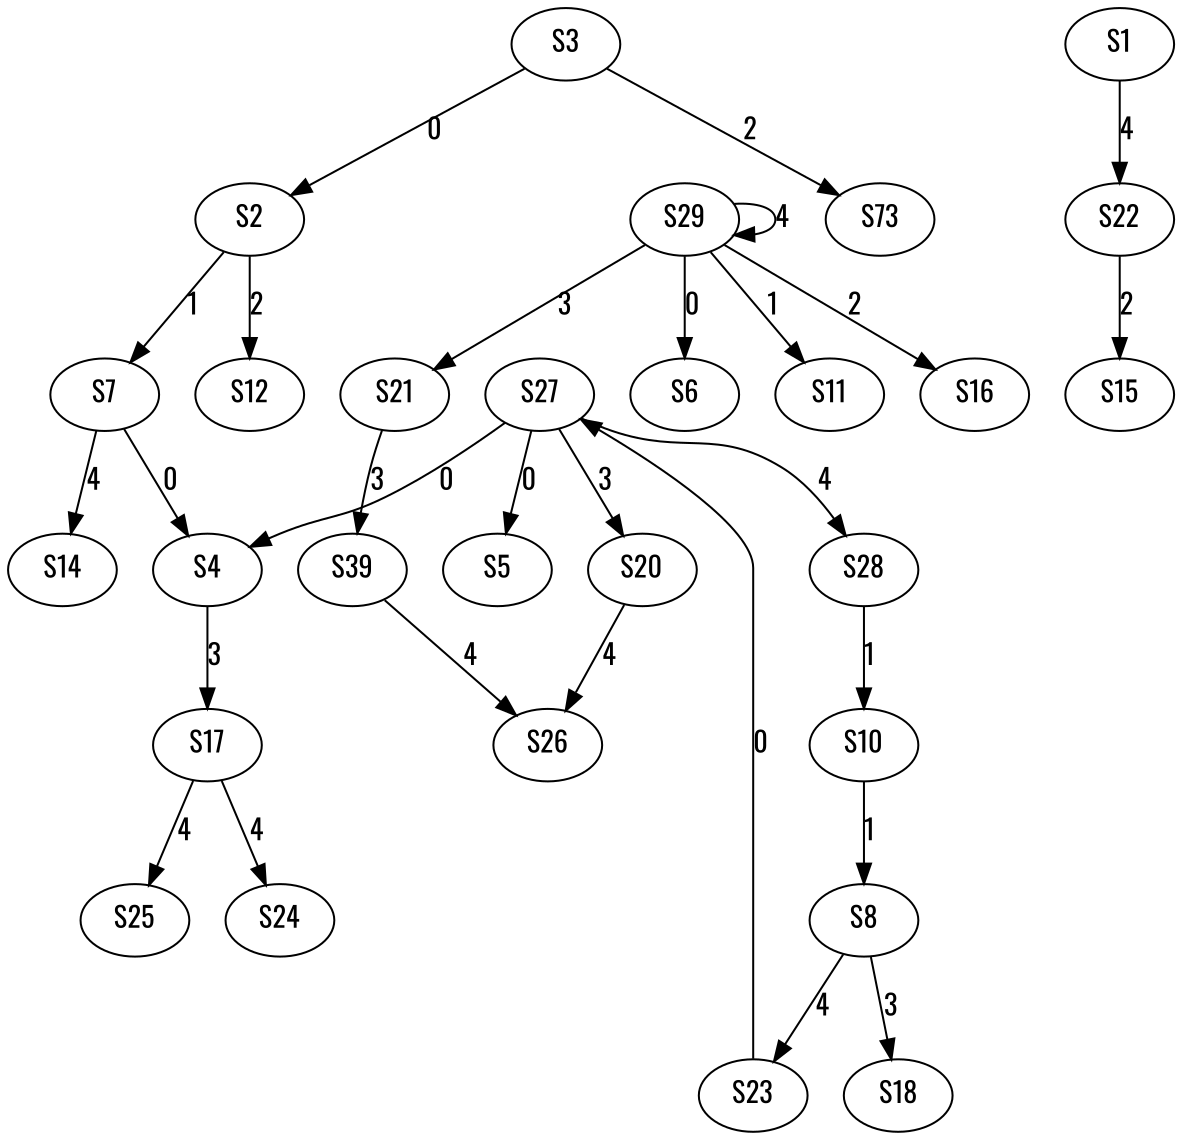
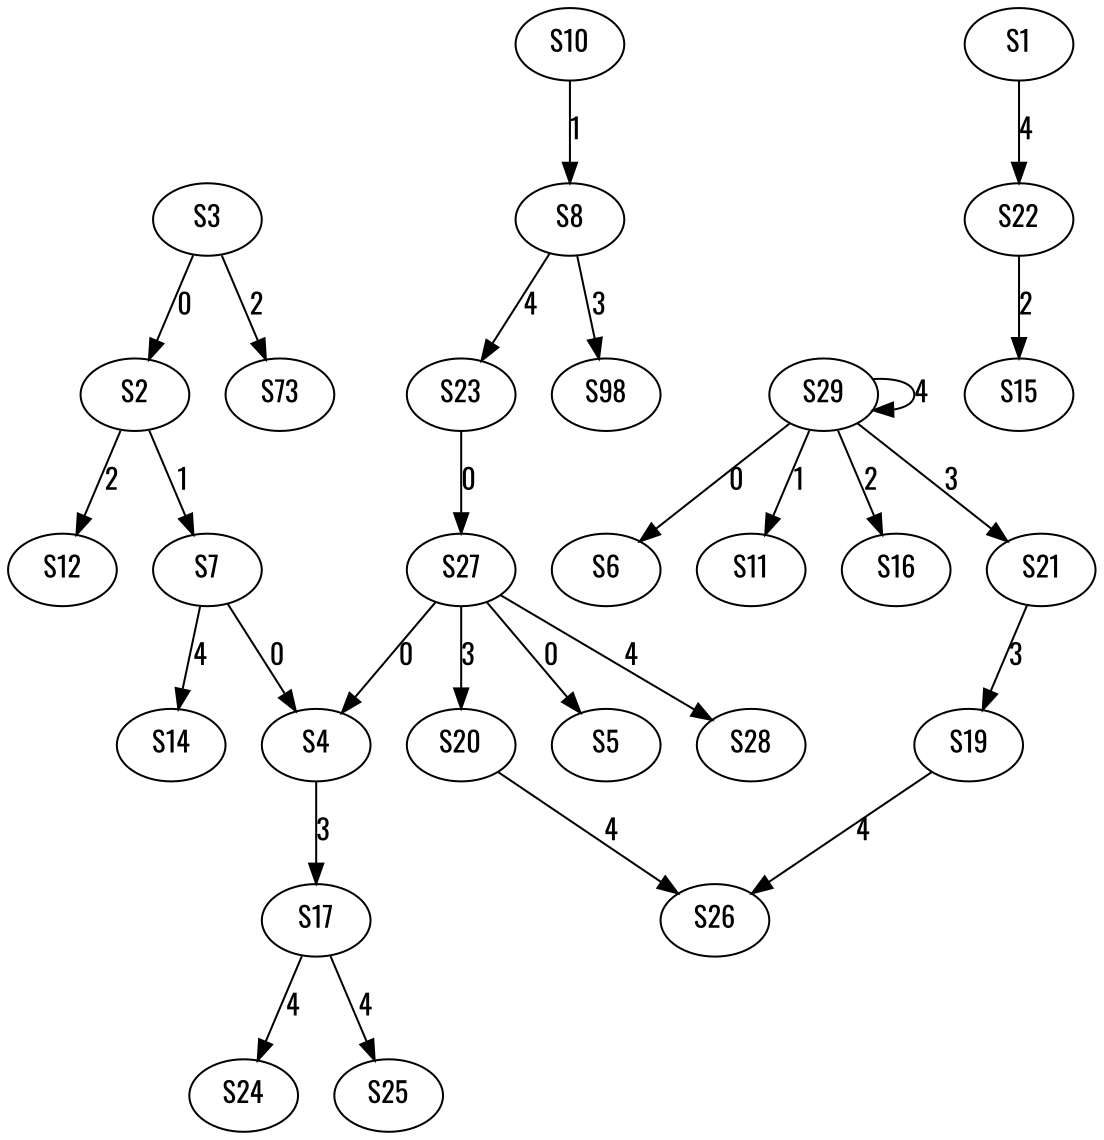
node "S39": label "S39" -> "S19"
edge "S28" -> "S10": removed, label "1"
node "S18": label "S18" -> "S98"
